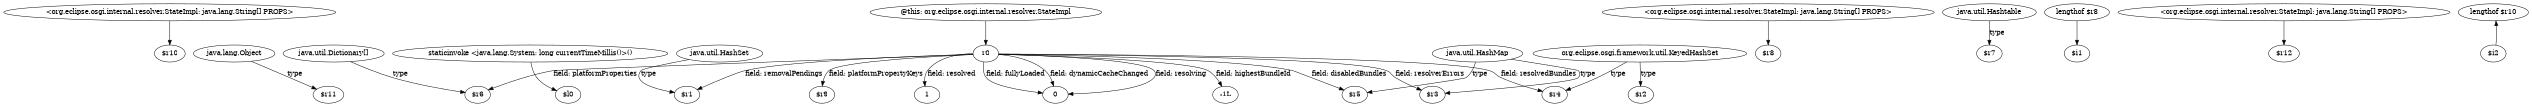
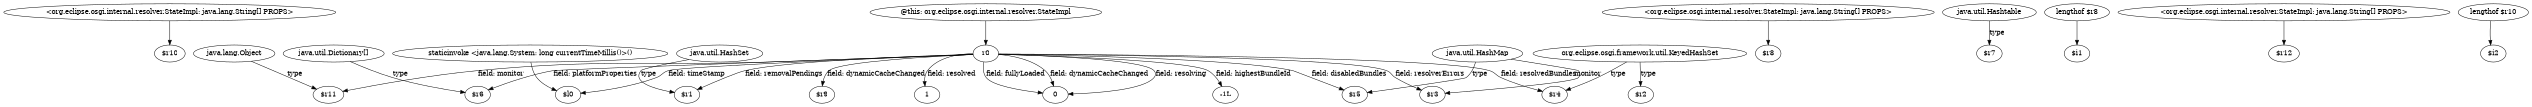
edge "$i2" -> "lengthof $r10": reversed
edge "r0" -> "$r11": added, label "field: monitor"
edge "r0" -> "$l0": added, label "field: timeStamp"
edge "r0" -> "$r9": label "field: platformPropertyKeys" -> "field: dynamicCacheChanged"
edge "java.util.HashMap" -> "$r3": label "type" -> "monitor"
